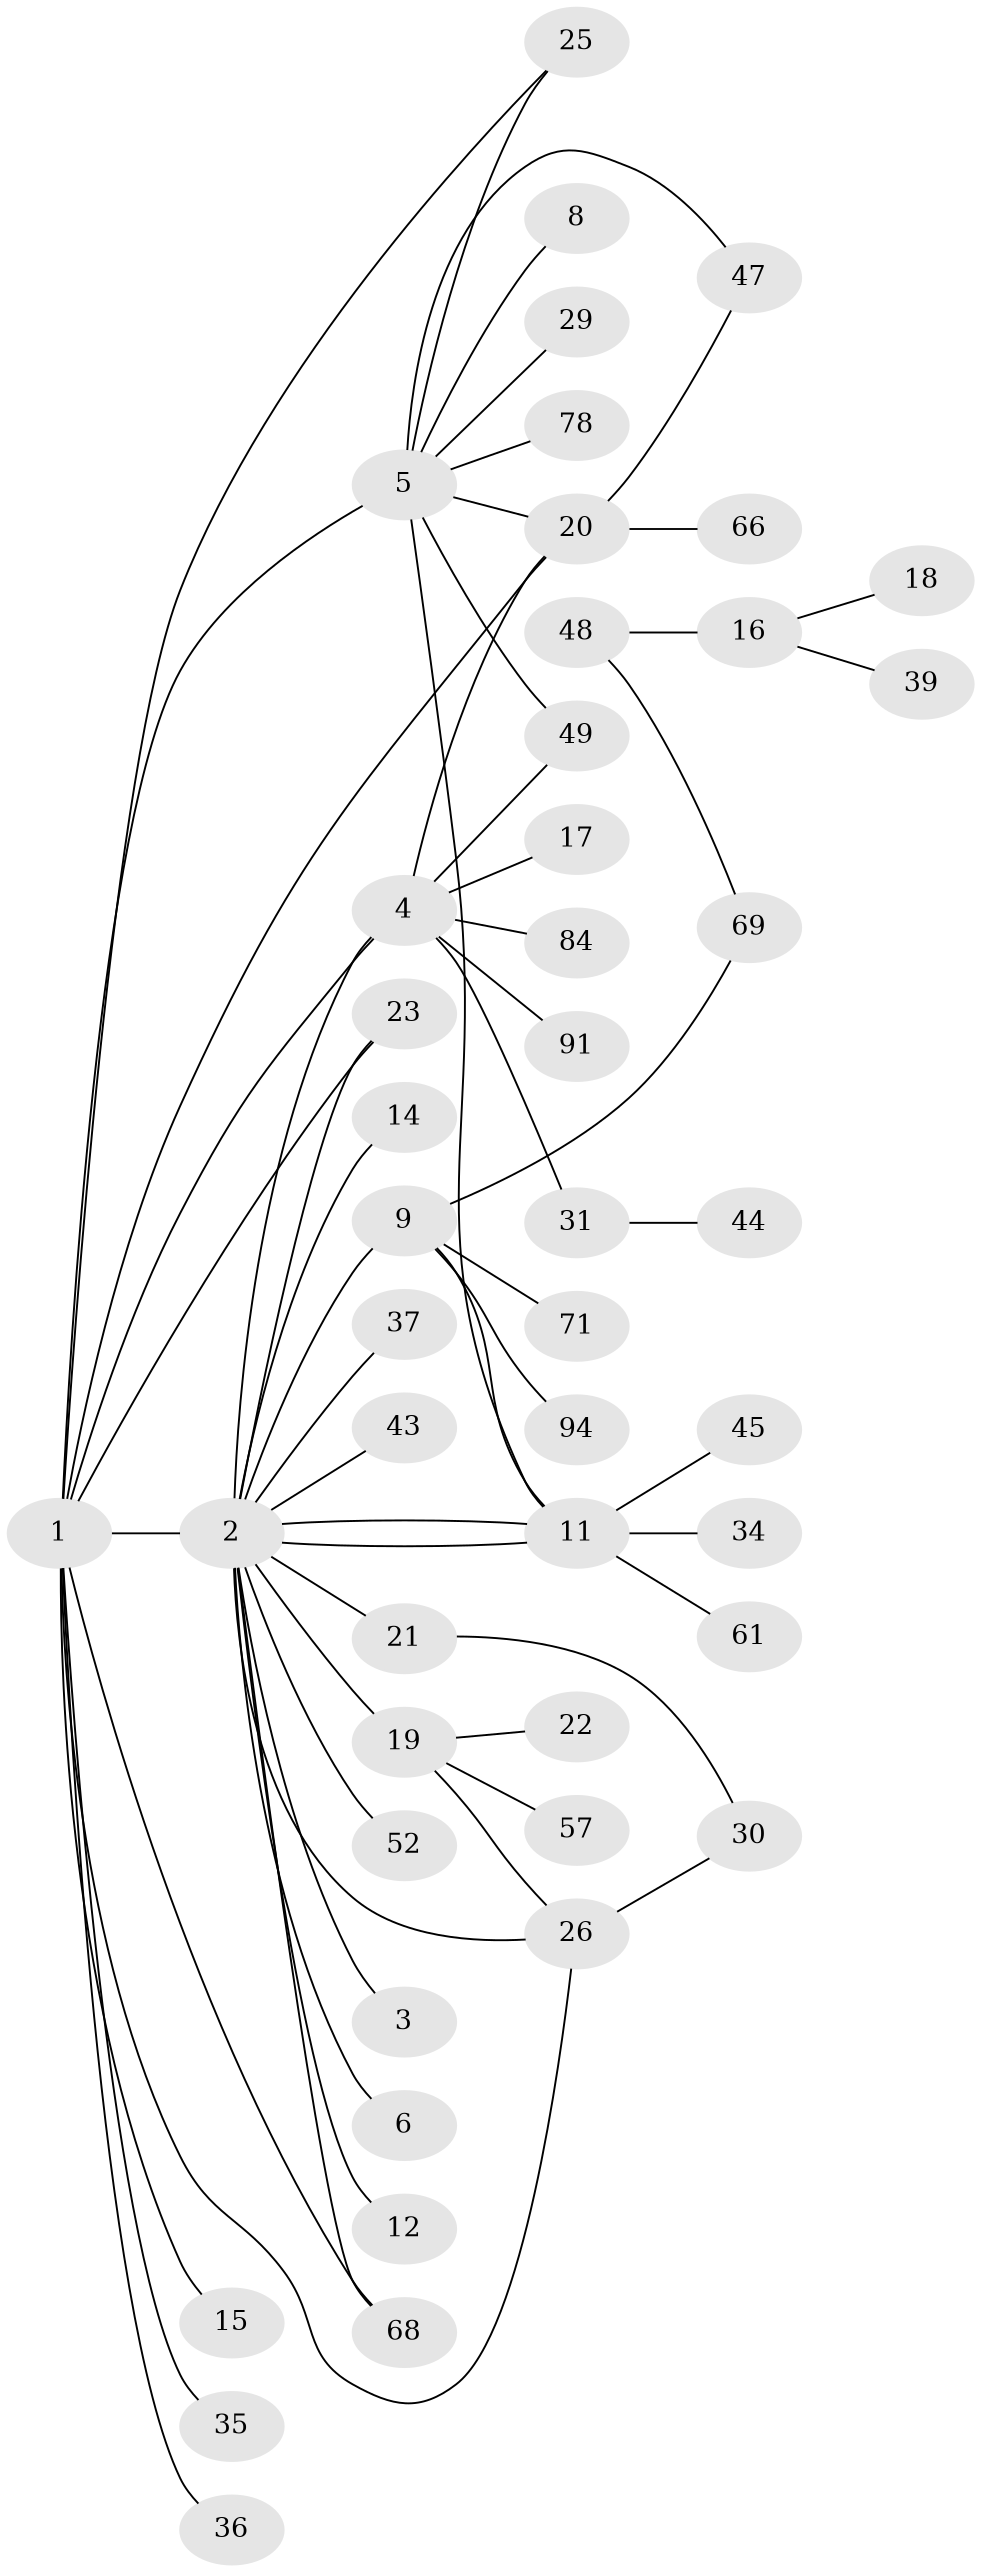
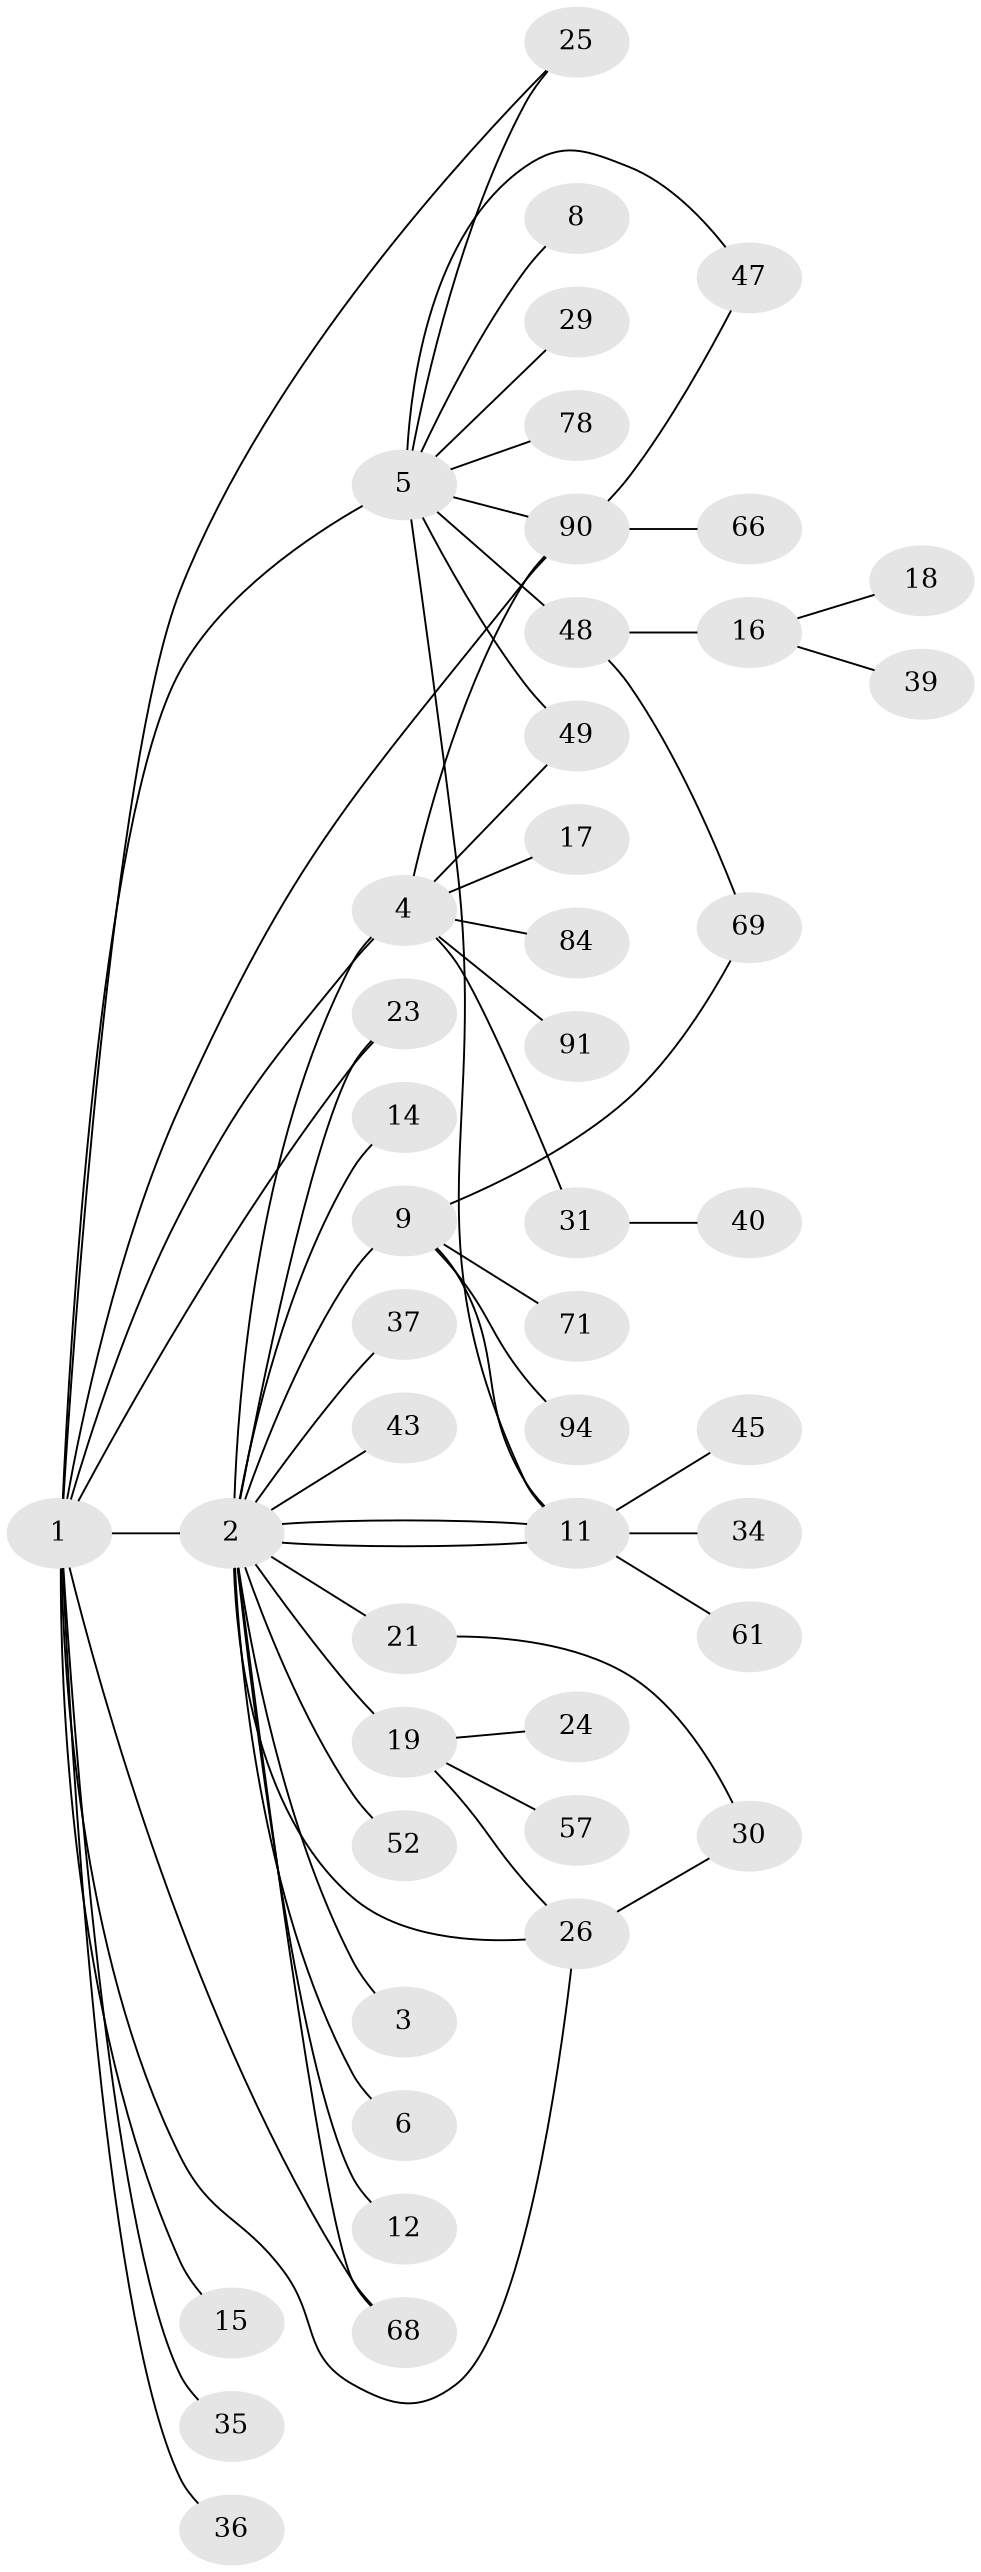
node "20": label "20" -> "90"
edge "5" -- "48": added
node "44": label "44" -> "40"
node "22": label "22" -> "24"
